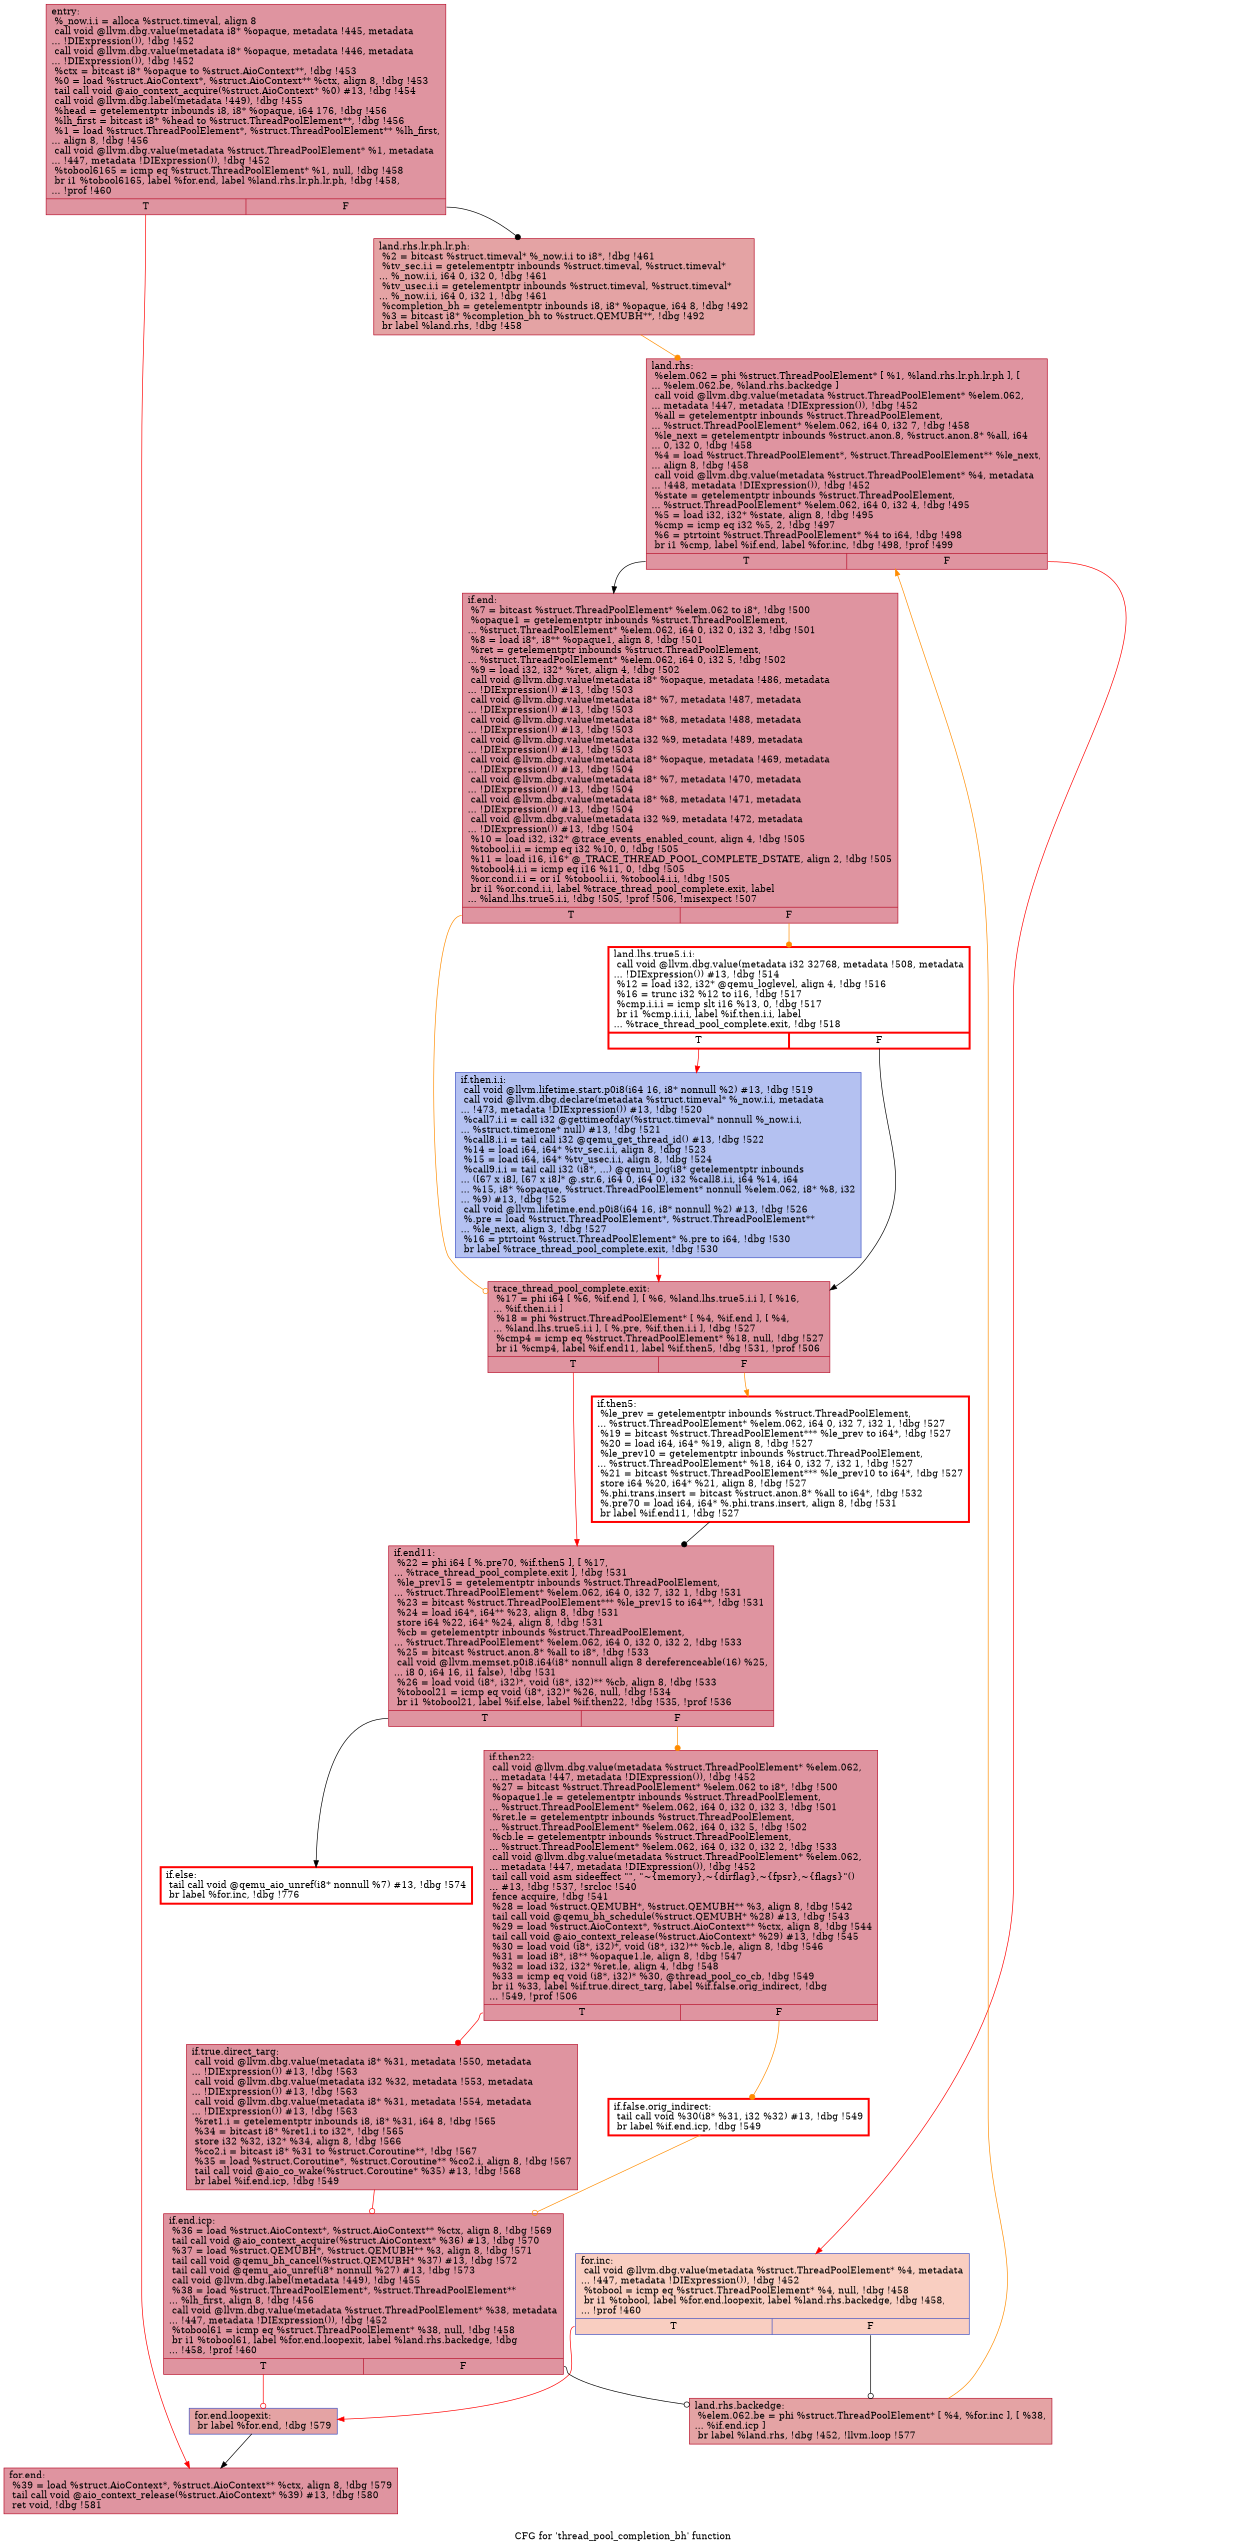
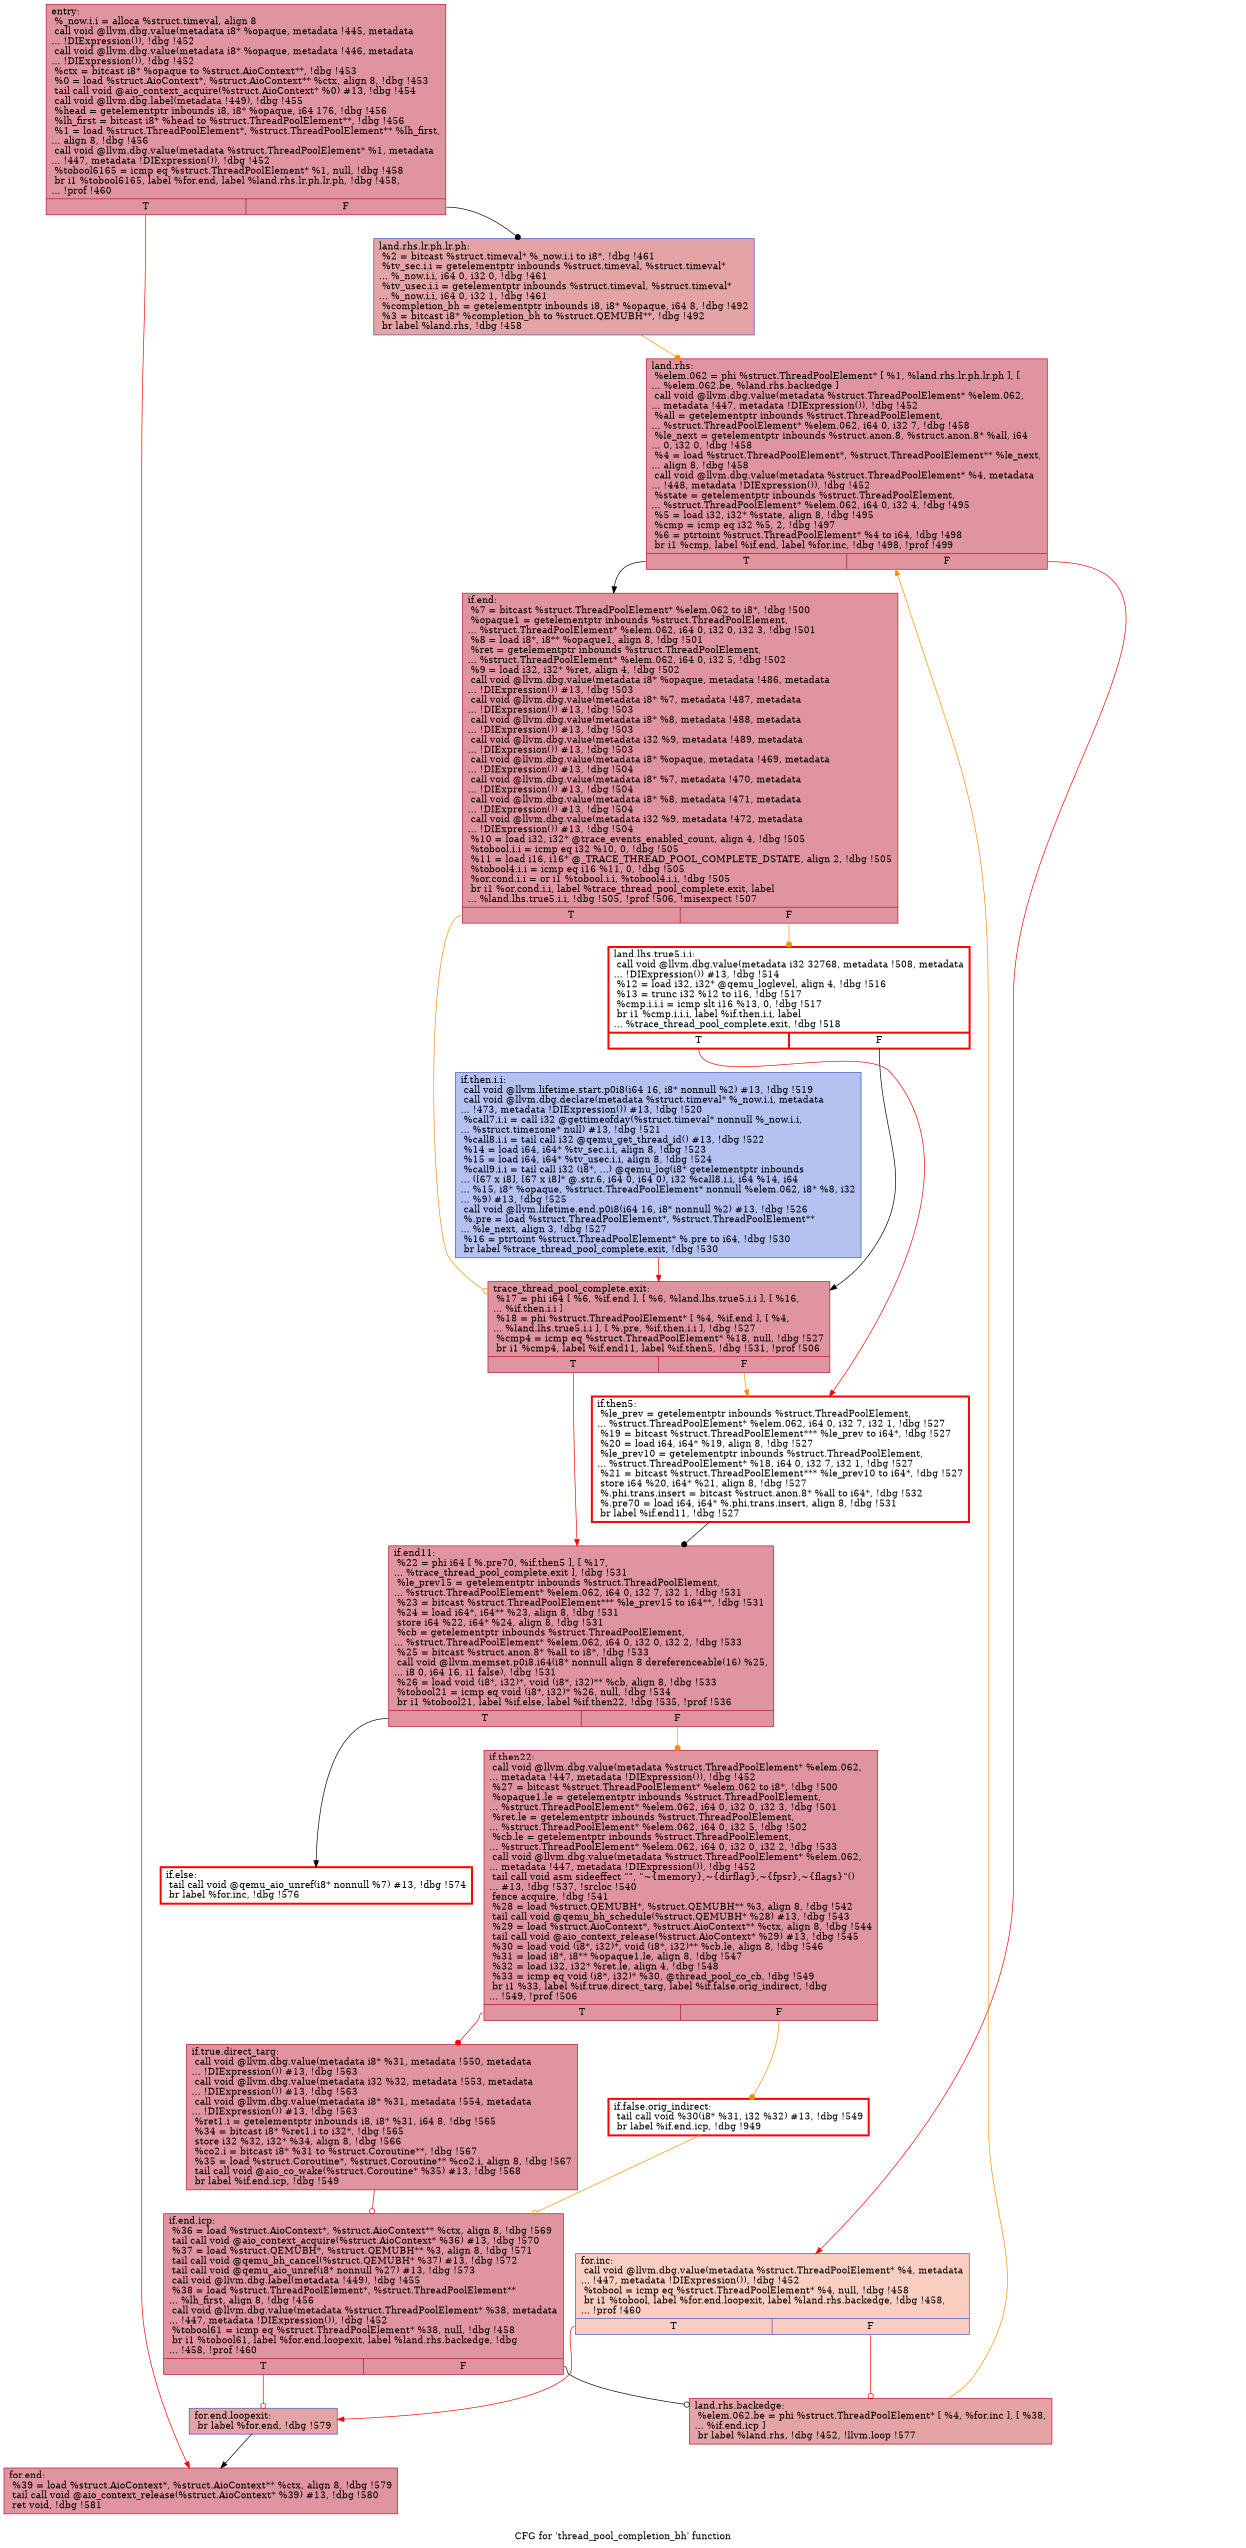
node "land.rhs.lr.ph.lr.ph:": color #b70d28ff -> #3d50c3ff
node "land.lhs.true5.i.i:": text "%16 = trunc i32 %12 to i16, !dbg !517" -> "%13 = trunc i32 %12 to i16, !dbg !517"
edge "land.lhs.true5.i.i:" -> "if.then.i.i:": now "land.lhs.true5.i.i:" -> "if.then5:"
node "if.else:": text "br label %for.inc, !dbg !776" -> "br label %for.inc, !dbg !576"
node "if.false.orig_indirect:": text "br label %if.end.icp, !dbg !549" -> "br label %if.end.icp, !dbg !949"
edge "for.inc:" -> "land.rhs.backedge:": color black -> red
